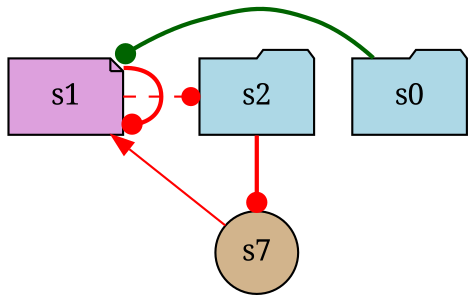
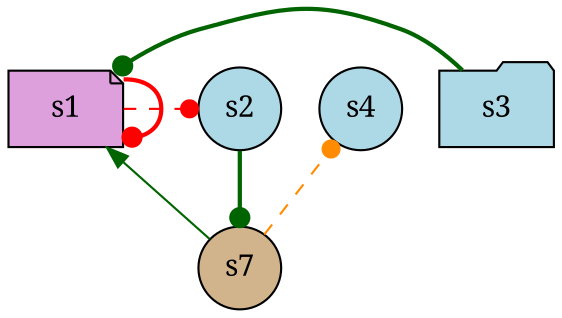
node "s2": shape folder -> circle
node "s0": label "s0" -> "s3"
node "s4": added
edge "s2" -> "s7": color red -> darkgreen
edge "s7" -> "s1": color red -> darkgreen
